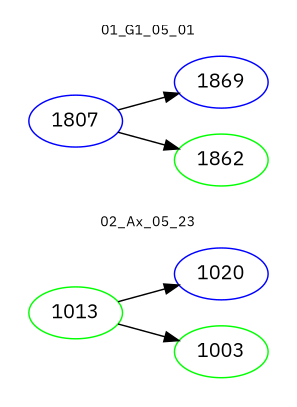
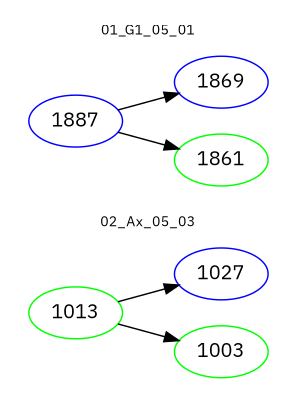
node "1807": label "1807" -> "1887"
node "1862": label "1862" -> "1861"
cluster "02_Ax_05_23": label "02_Ax_05_23" -> "02_Ax_05_03"
node "1020": label "1020" -> "1027"
